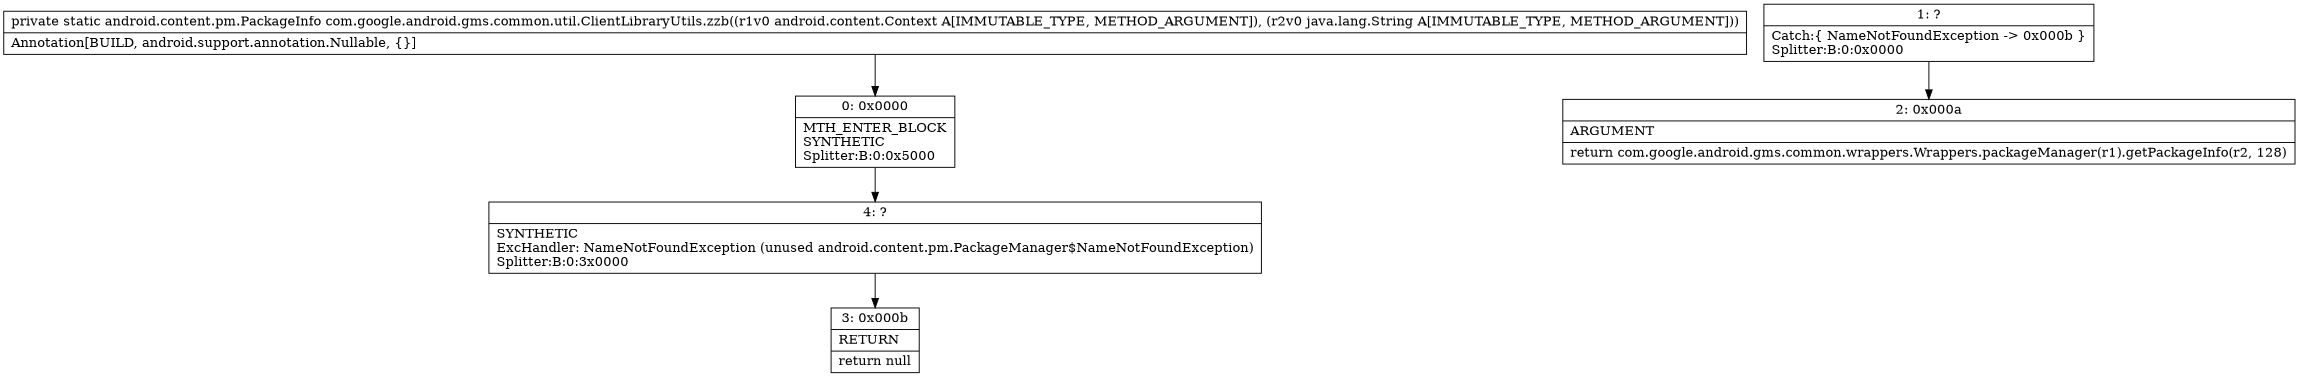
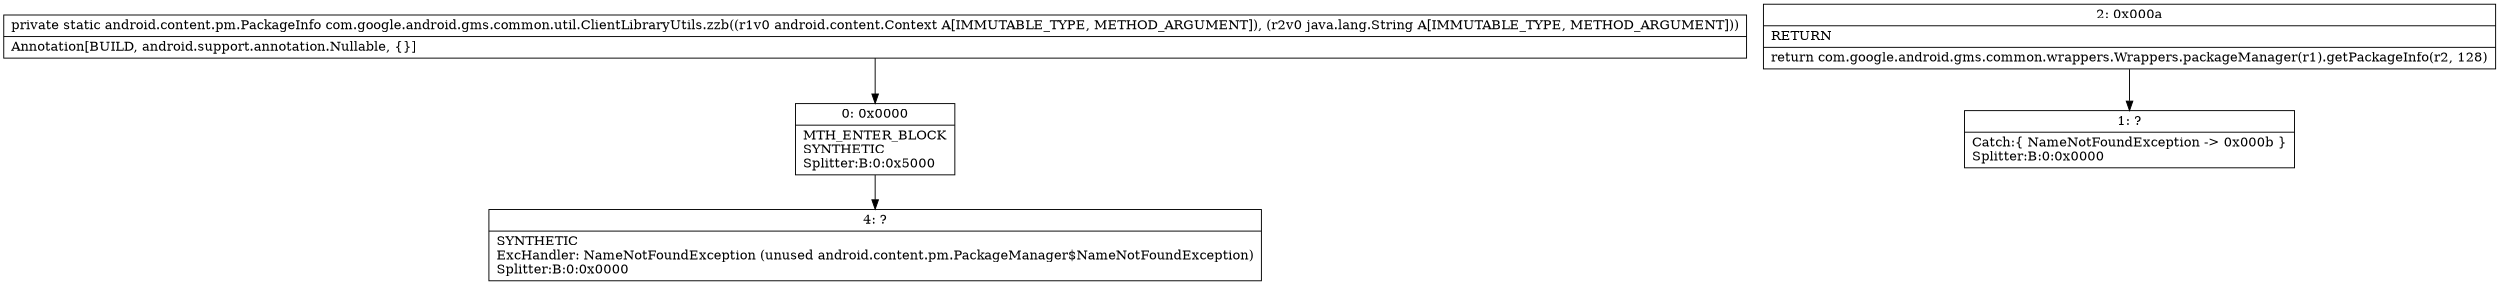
edge "1: ?" -> "2: 0x000a": reversed
node "2: 0x000a": text "ARGUMENT" -> "RETURN"
node "4: ?": text "Splitter:B:0:3x0000" -> "Splitter:B:0:0x0000"
node "3: 0x000b": removed
